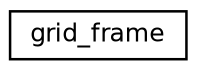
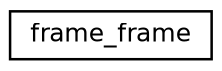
node "grid_frame": label "grid_frame" -> "frame_frame"
